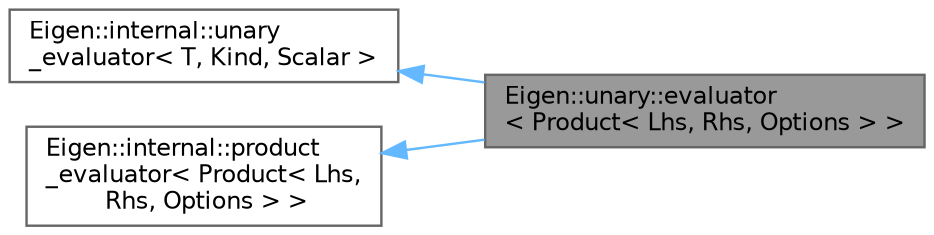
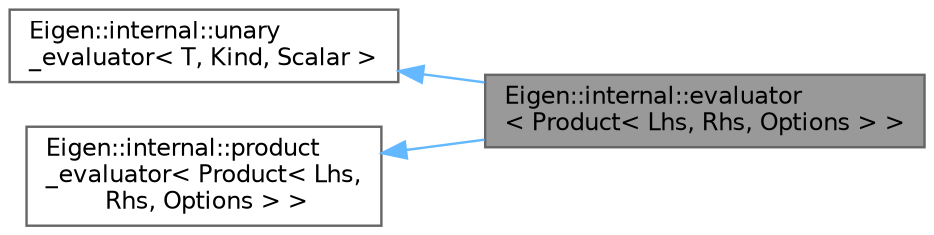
node "Eigen::unary::evaluator < Product< Lhs, Rhs, Options > >": label "Eigen::unary::evaluator < Product< Lhs, Rhs, Options > >" -> "Eigen::internal::evaluator < Product< Lhs, Rhs, Options > >"
